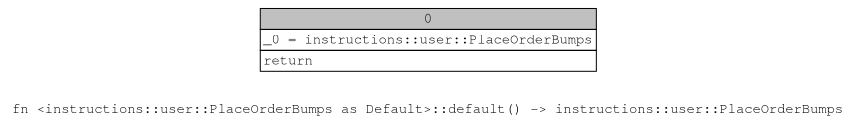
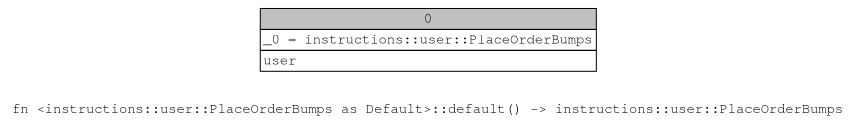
node "0": text "return" -> "user"
